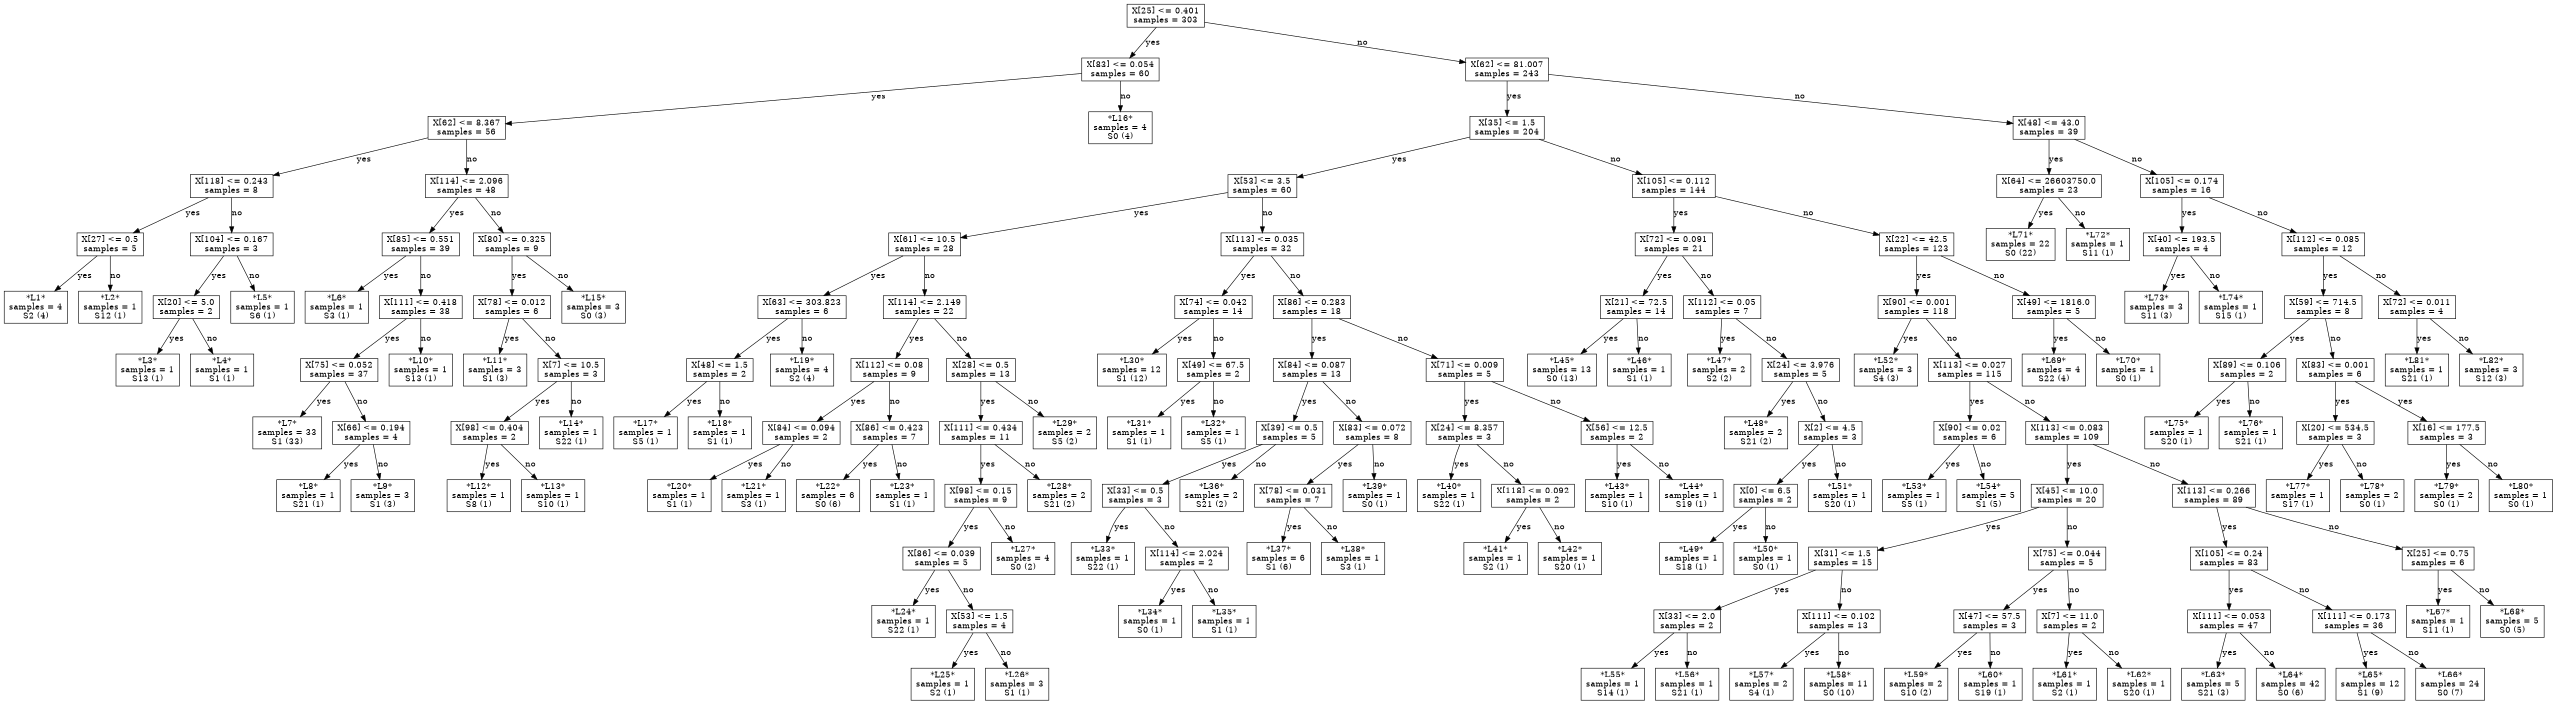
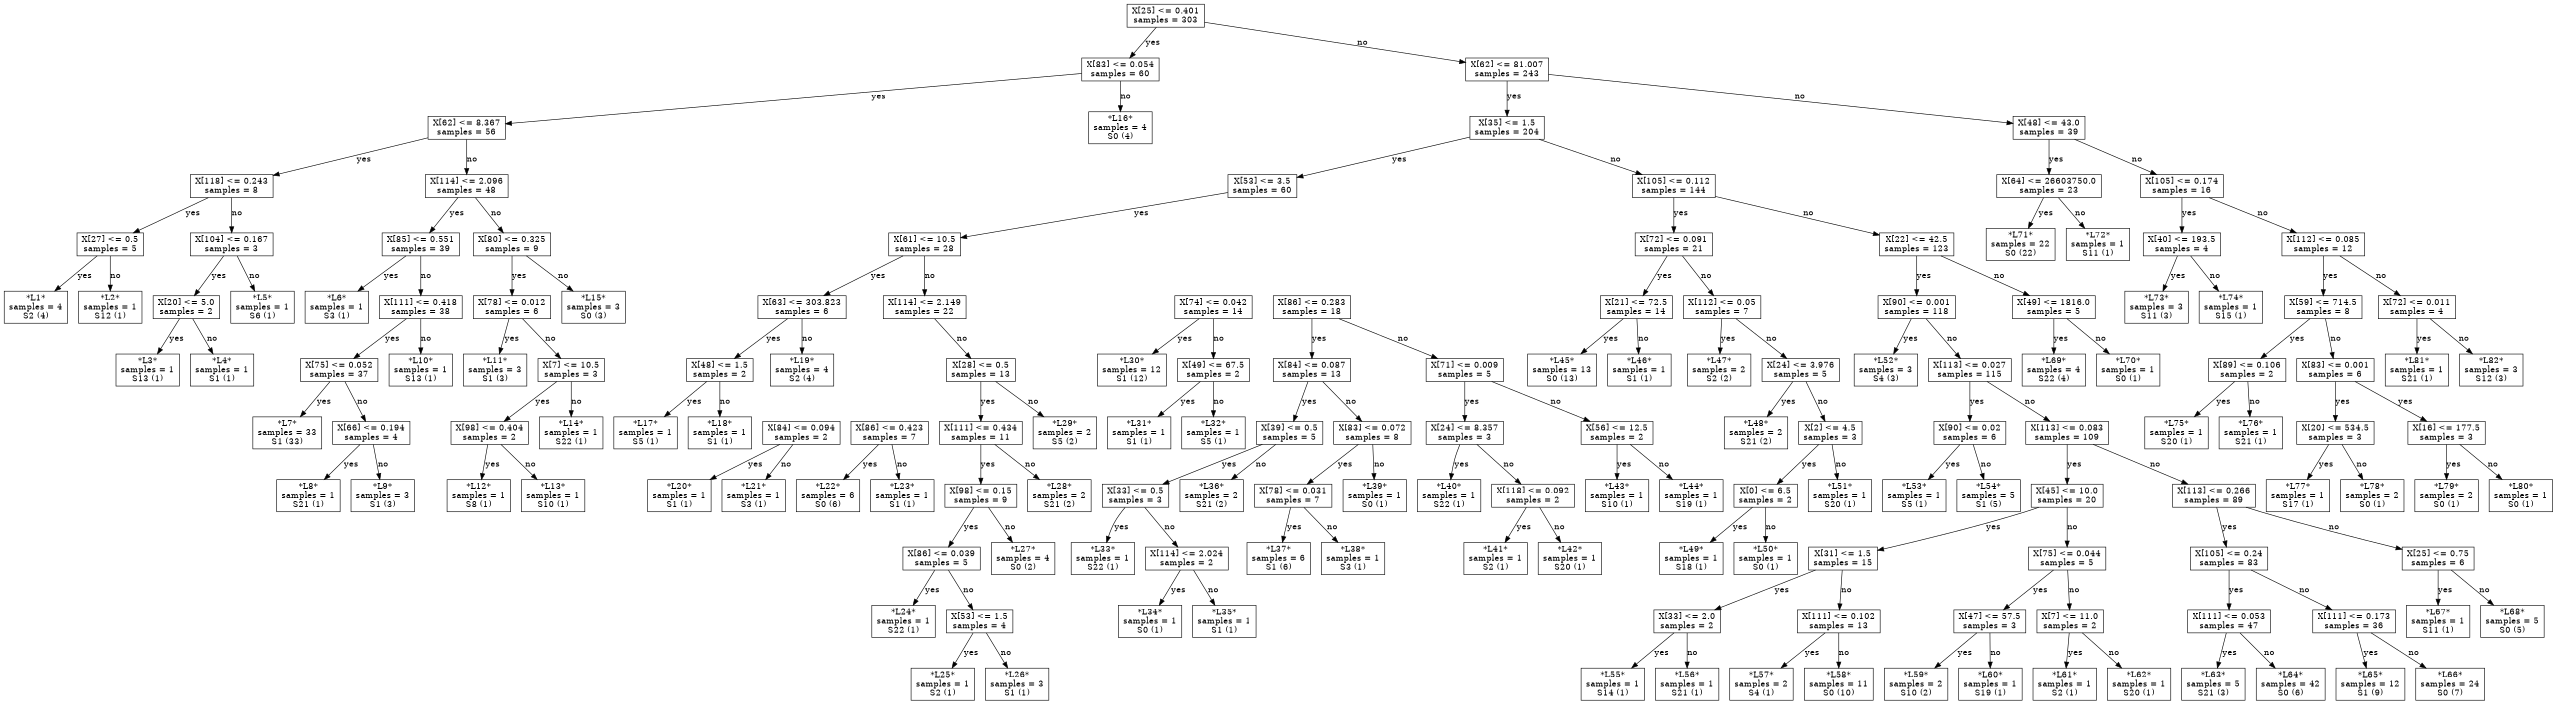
node "X[113] <= 0.035 samples = 32": removed
node "X[112] <= 0.08 samples = 9": removed
